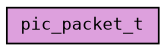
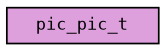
node "pic_packet_t": label "pic_packet_t" -> "pic_pic_t"
